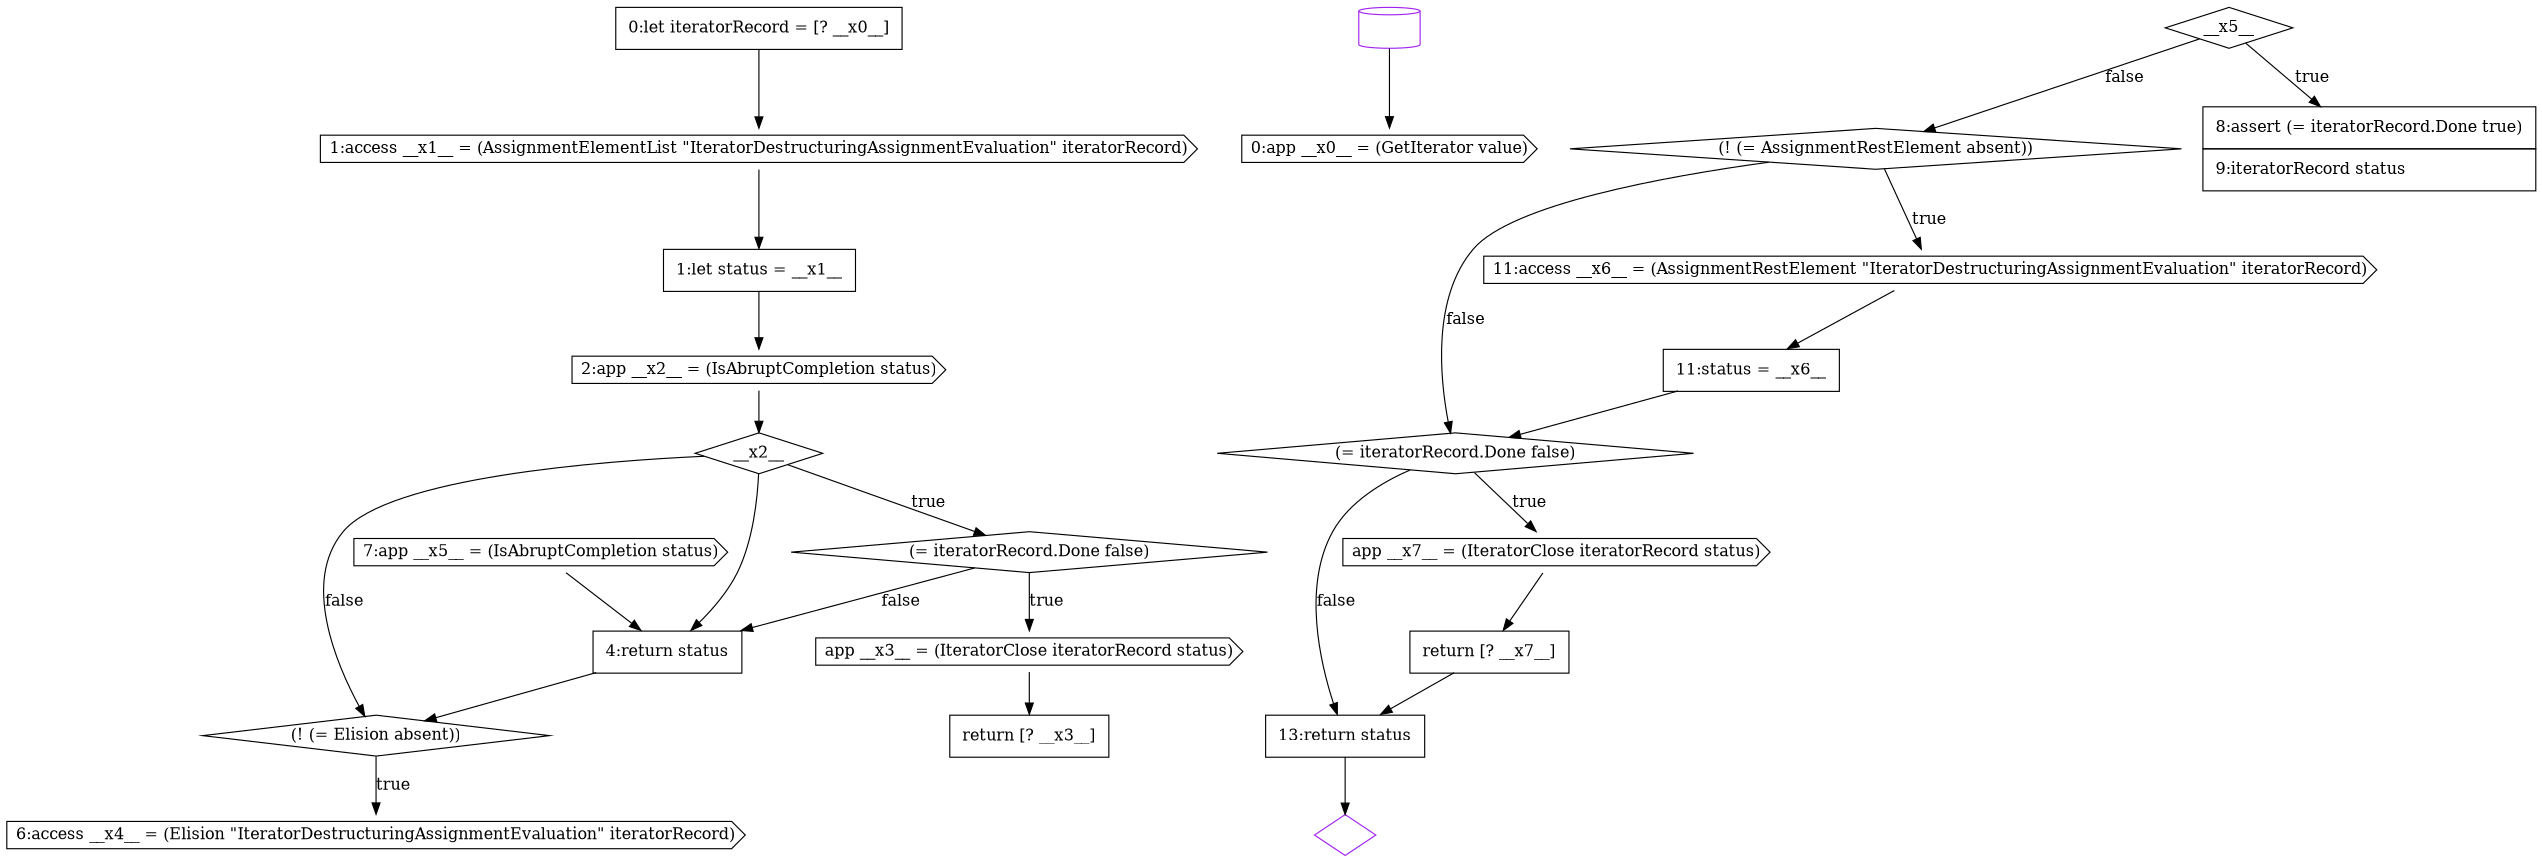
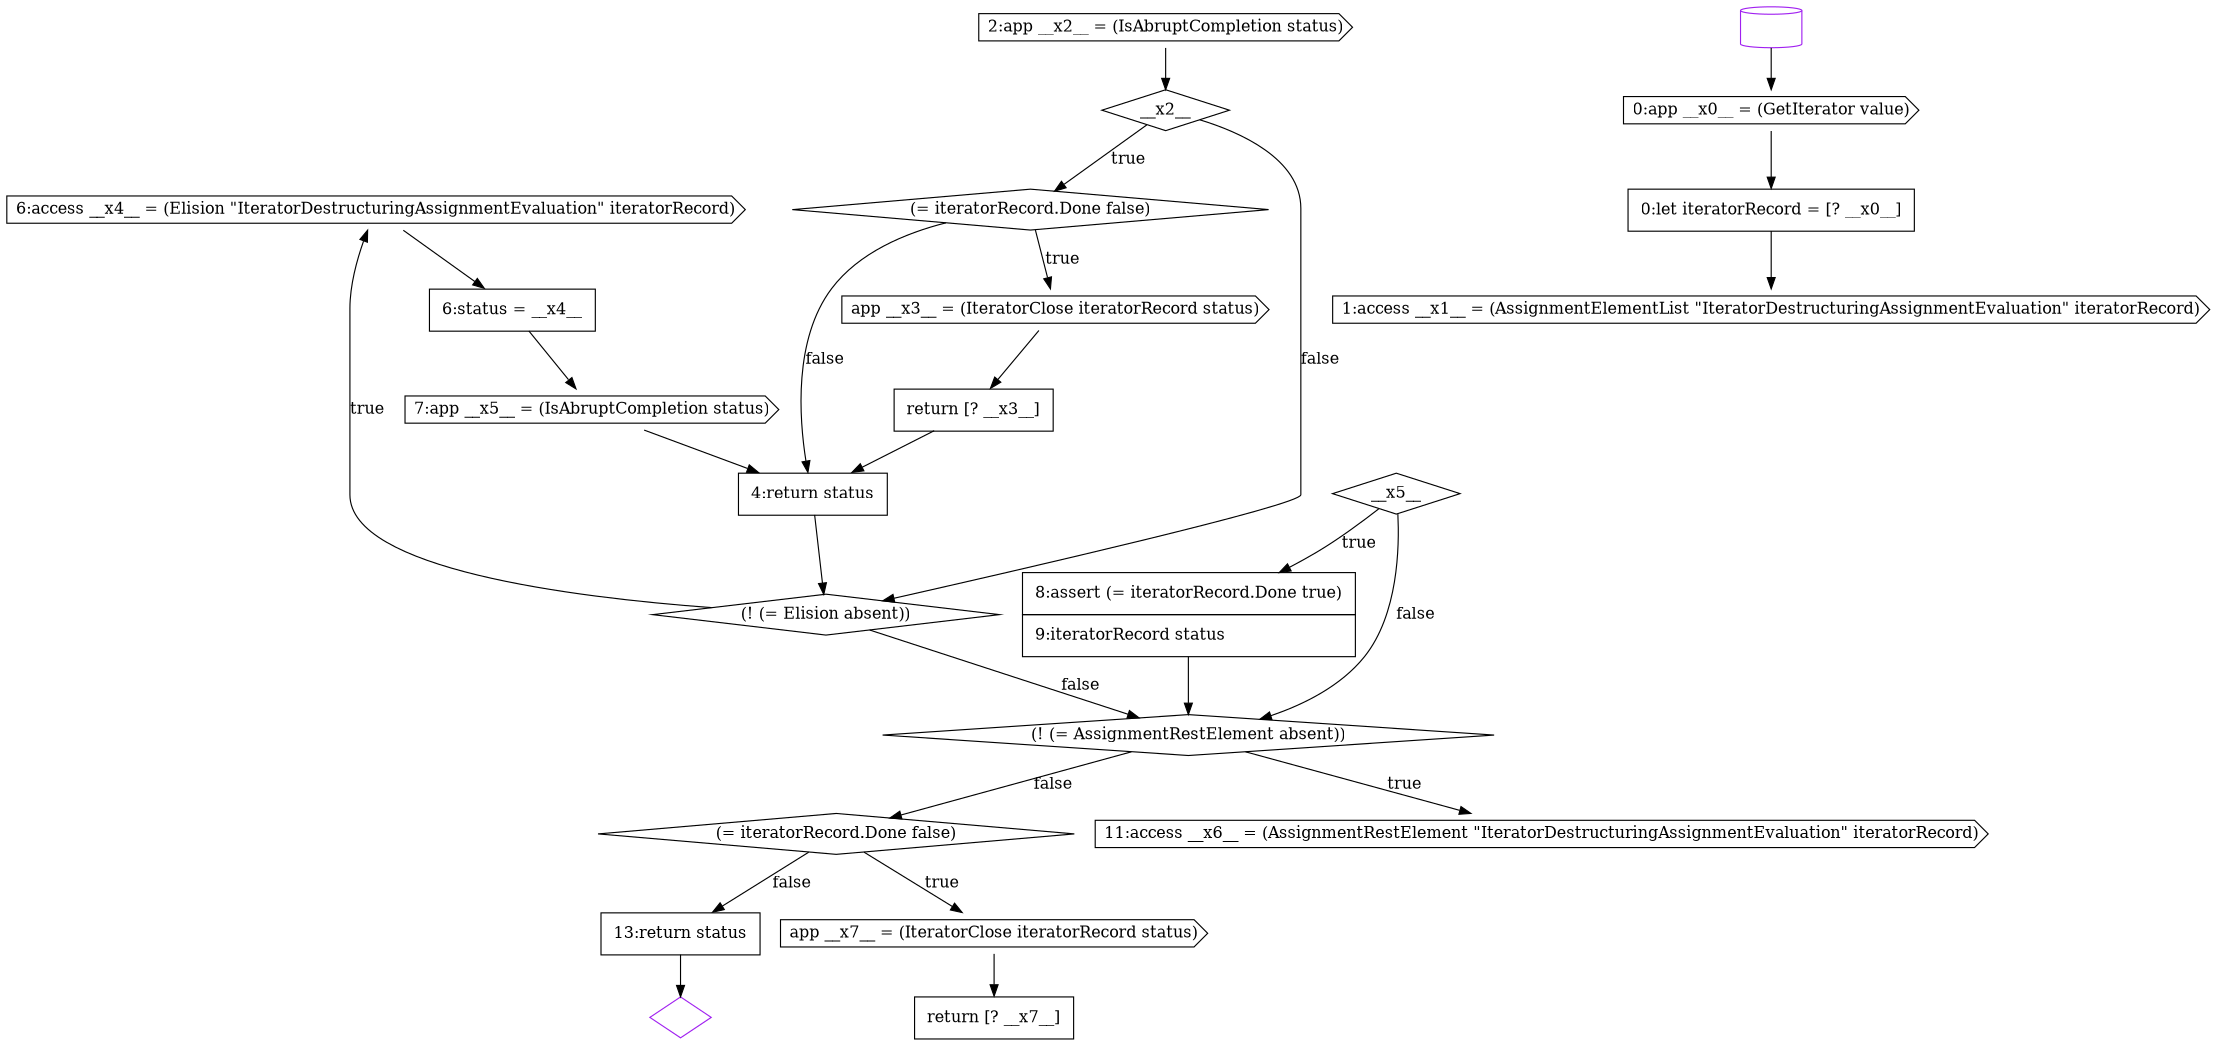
edge "0:app __x0__ = (GetIterator value)" -> "0:let iteratorRecord = [? __x0__]": added
node "1:let status = __x1__": removed
node "6:status = __x4__": added
node "11:status = __x6__": removed
edge "__x2__" -> "4:return status": now "return [? __x3__]" -> "4:return status"
edge "(! (= Elision absent))" -> "(! (= AssignmentRestElement absent))": added, label "false"
edge "8:assert (= iteratorRecord.Done true)" -> "(! (= AssignmentRestElement absent))": added
edge "return [? __x7__]" -> "13:return status": removed
